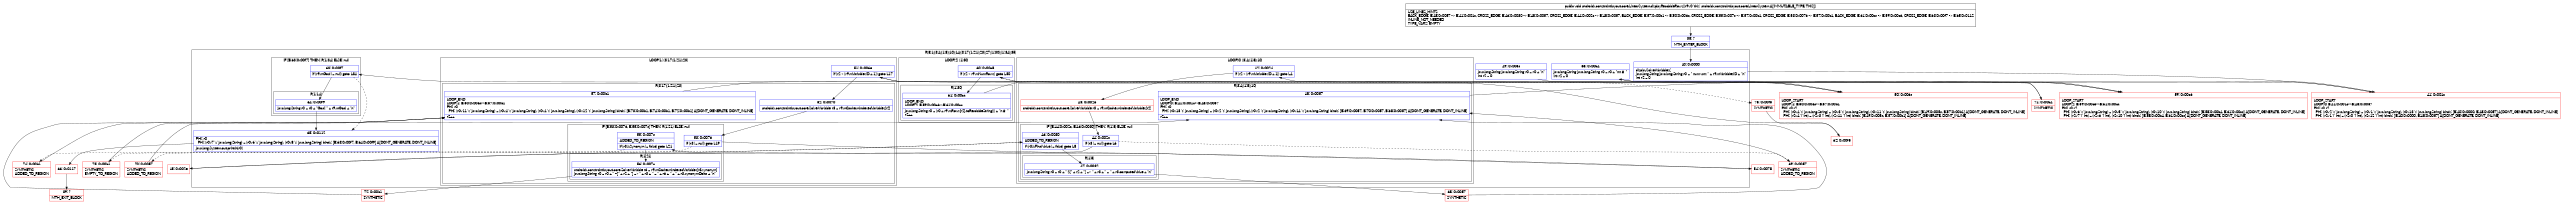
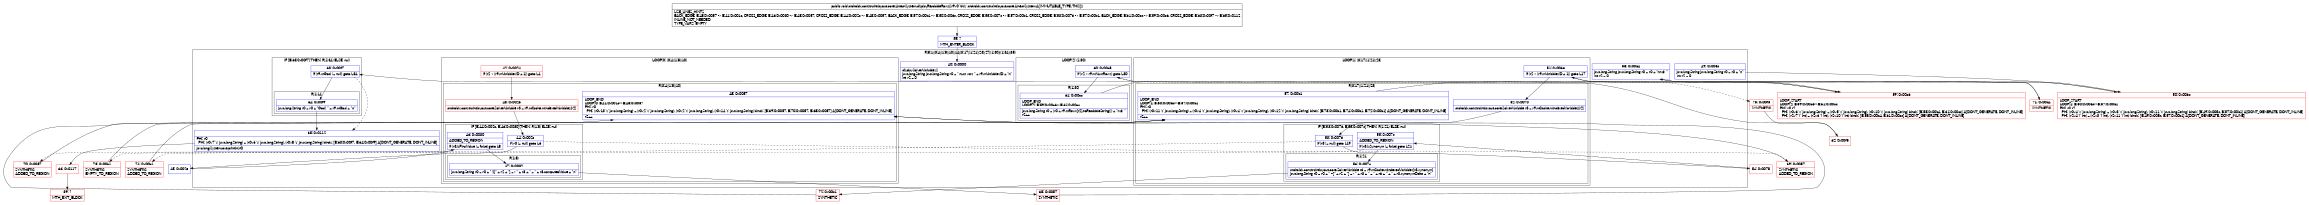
node "42: 0x0024": color blue -> red
node "41: 0x001c": removed
node "45: 0x002e": color red -> blue
